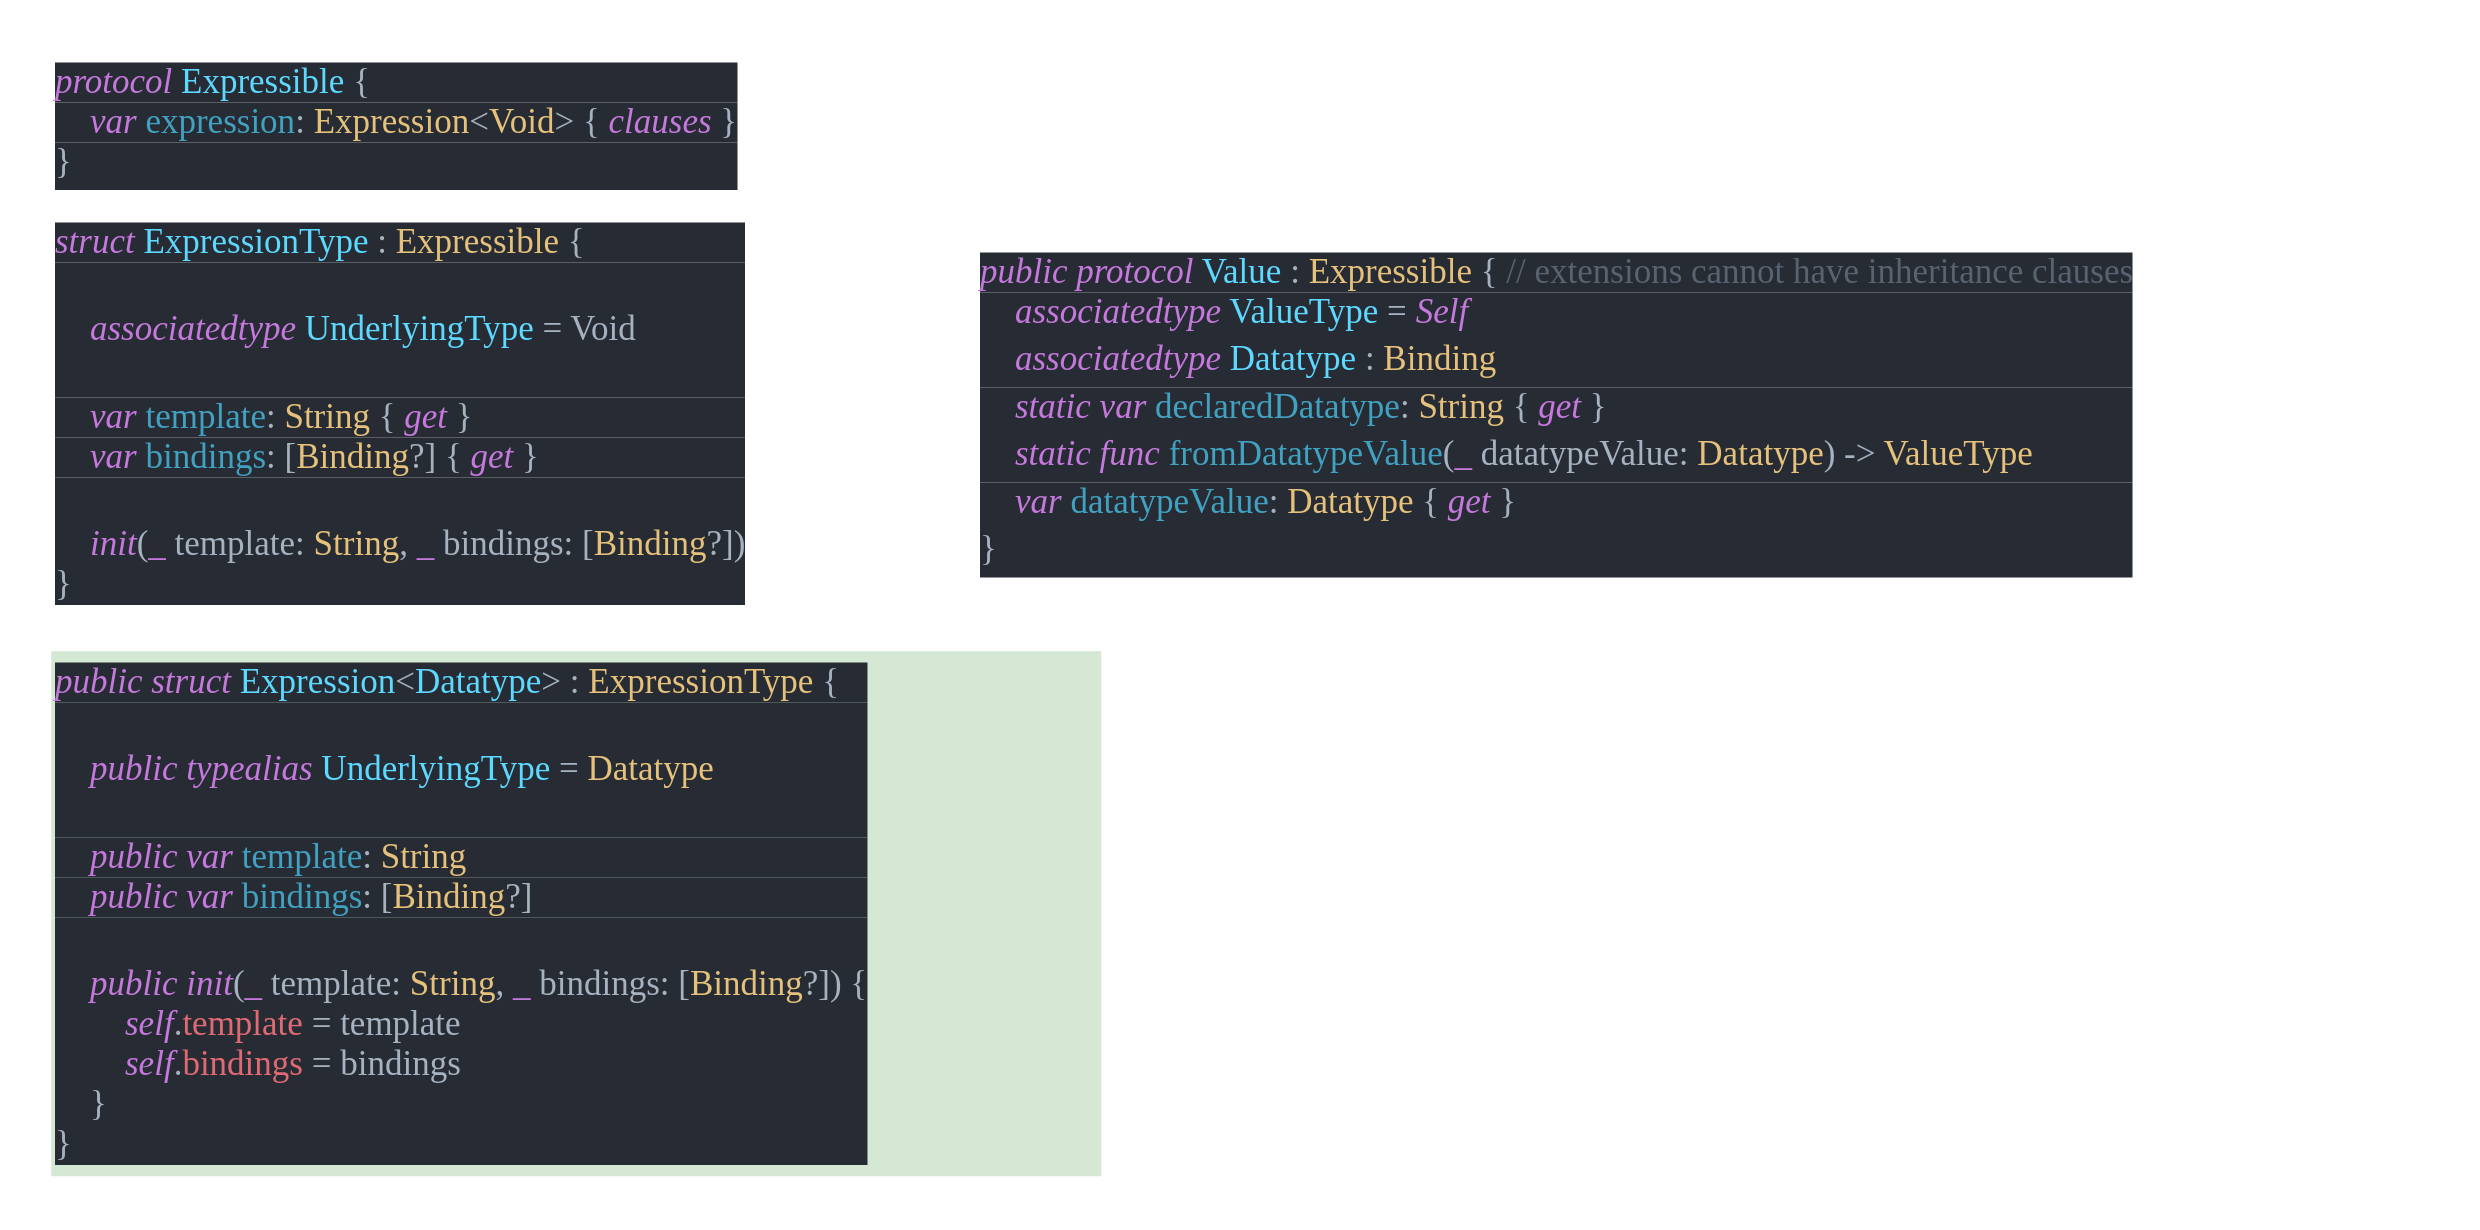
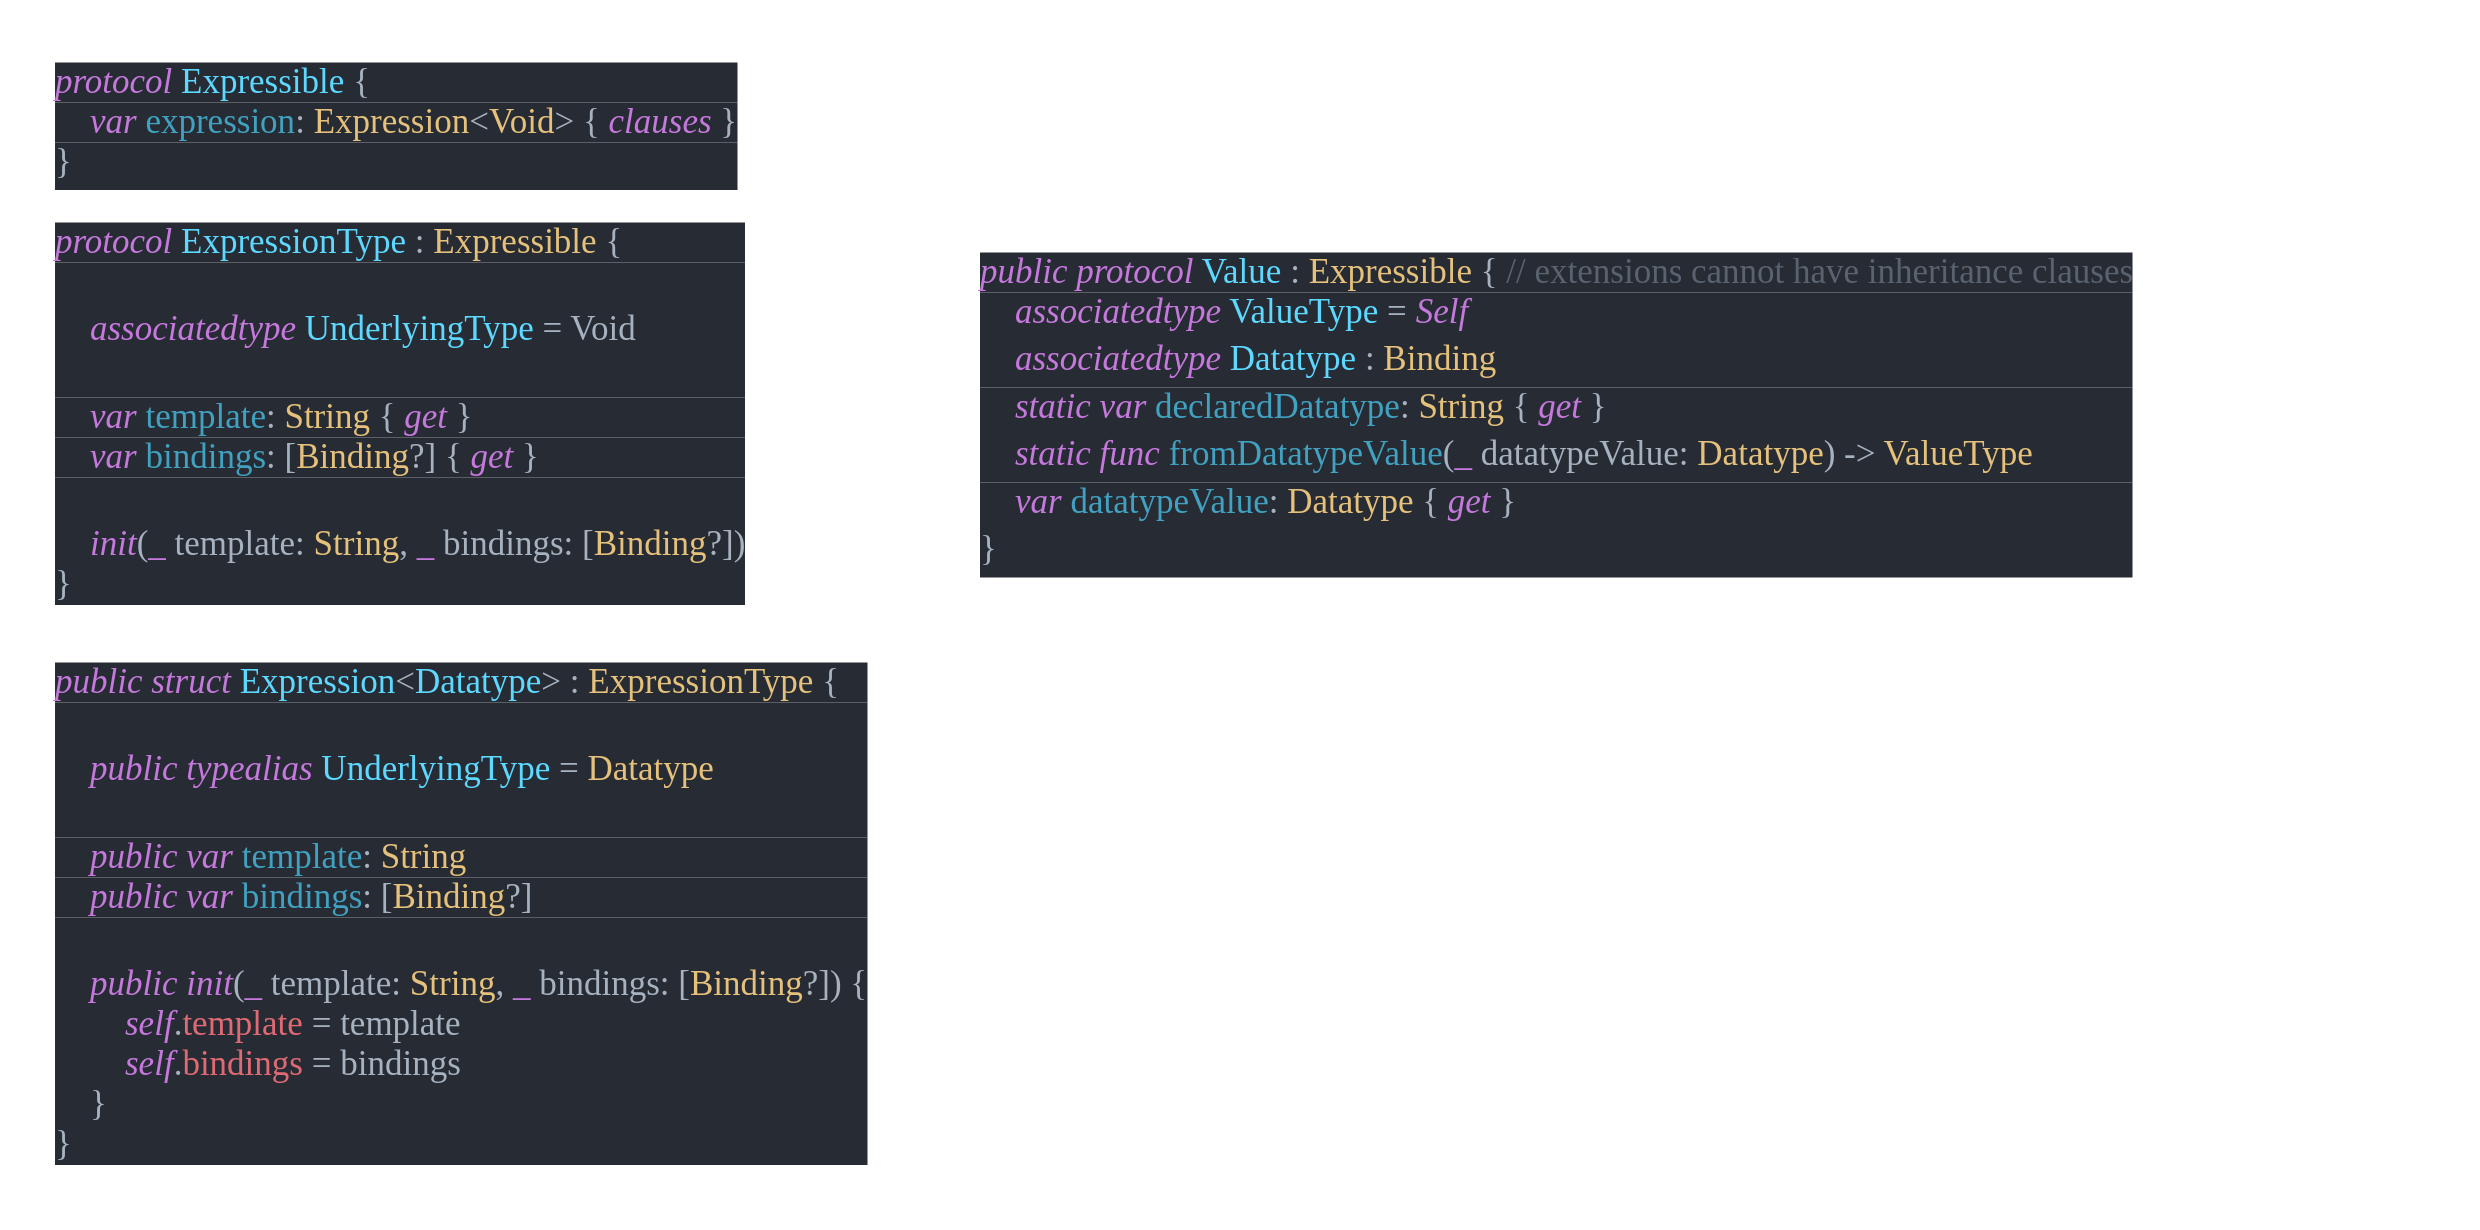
node "struct ExpressionType : Expressible { associatedtype UnderlyingType = Void var template: String { get } var bindings: [Binding?] { get } init(_ template: String, _ bindings: [Binding?]) }": label "struct ExpressionType : Expressible { associatedtype UnderlyingType = Void var template: String { get } var bindings: [Binding?] { get } init(_ template: String, _ bindings: [Binding?]) }" -> "protocol ExpressionType : Expressible { associatedtype UnderlyingType = Void var template: String { get } var bindings: [Binding?] { get } init(_ template: String, _ bindings: [Binding?]) }"
node "public struct Expression<Datatype> : ExpressionType { public typealias UnderlyingType = Datatype public var template: String public var bindings: [Binding?] public init(_ template: String, _ bindings: [Binding?]) { self.template = template self.bindings = bindings } }": fillcolor #d5e8d4 -> #ffffff
